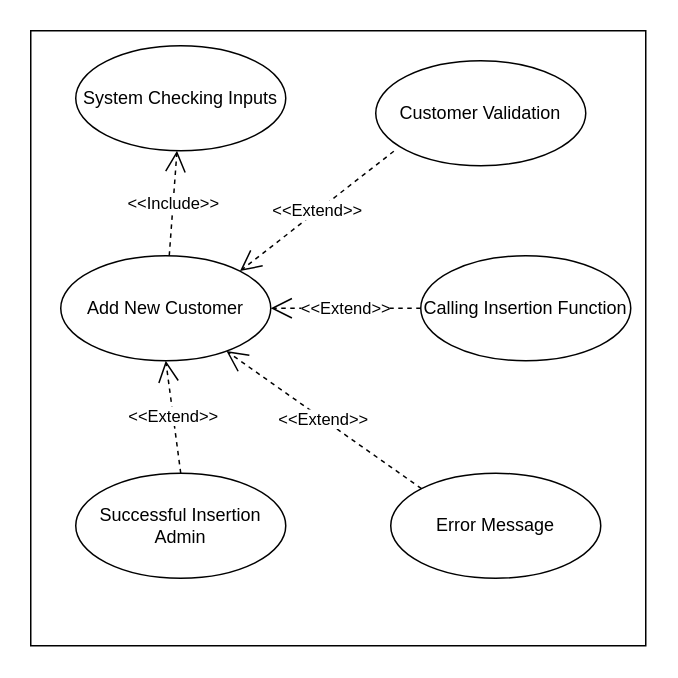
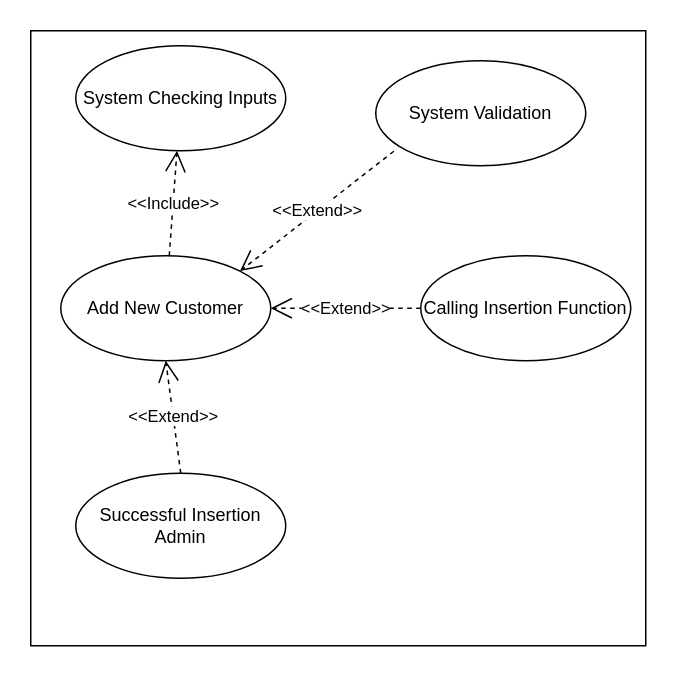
node "Customer Validation": label "Customer Validation" -> "System Validation"
edge "Error Message" -> "Add New Customer": removed, label "<<Extend>>"
node "Error Message": removed
